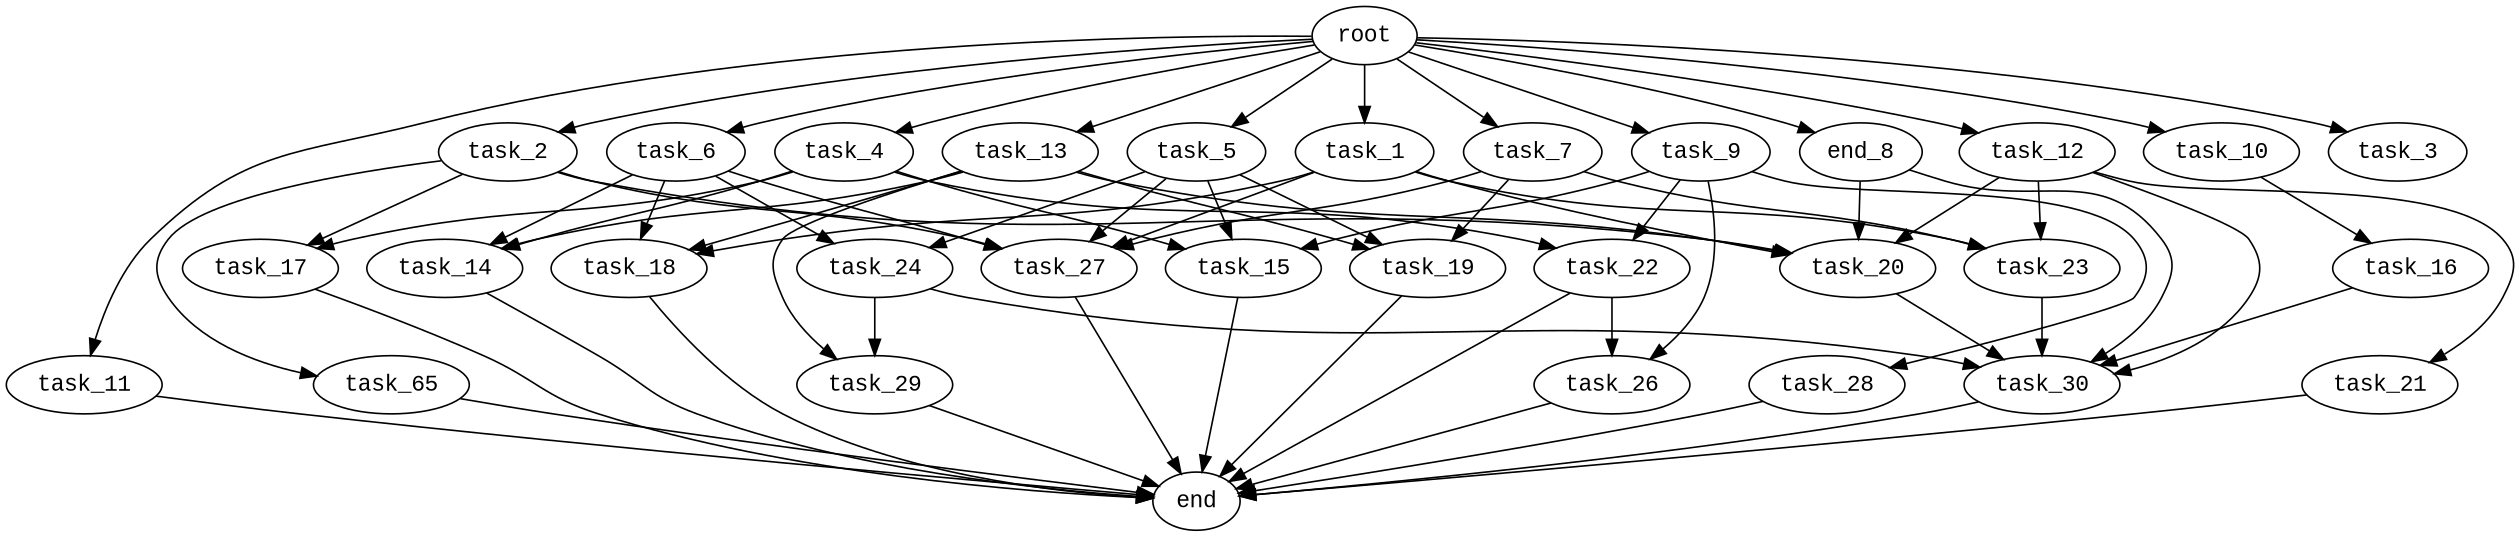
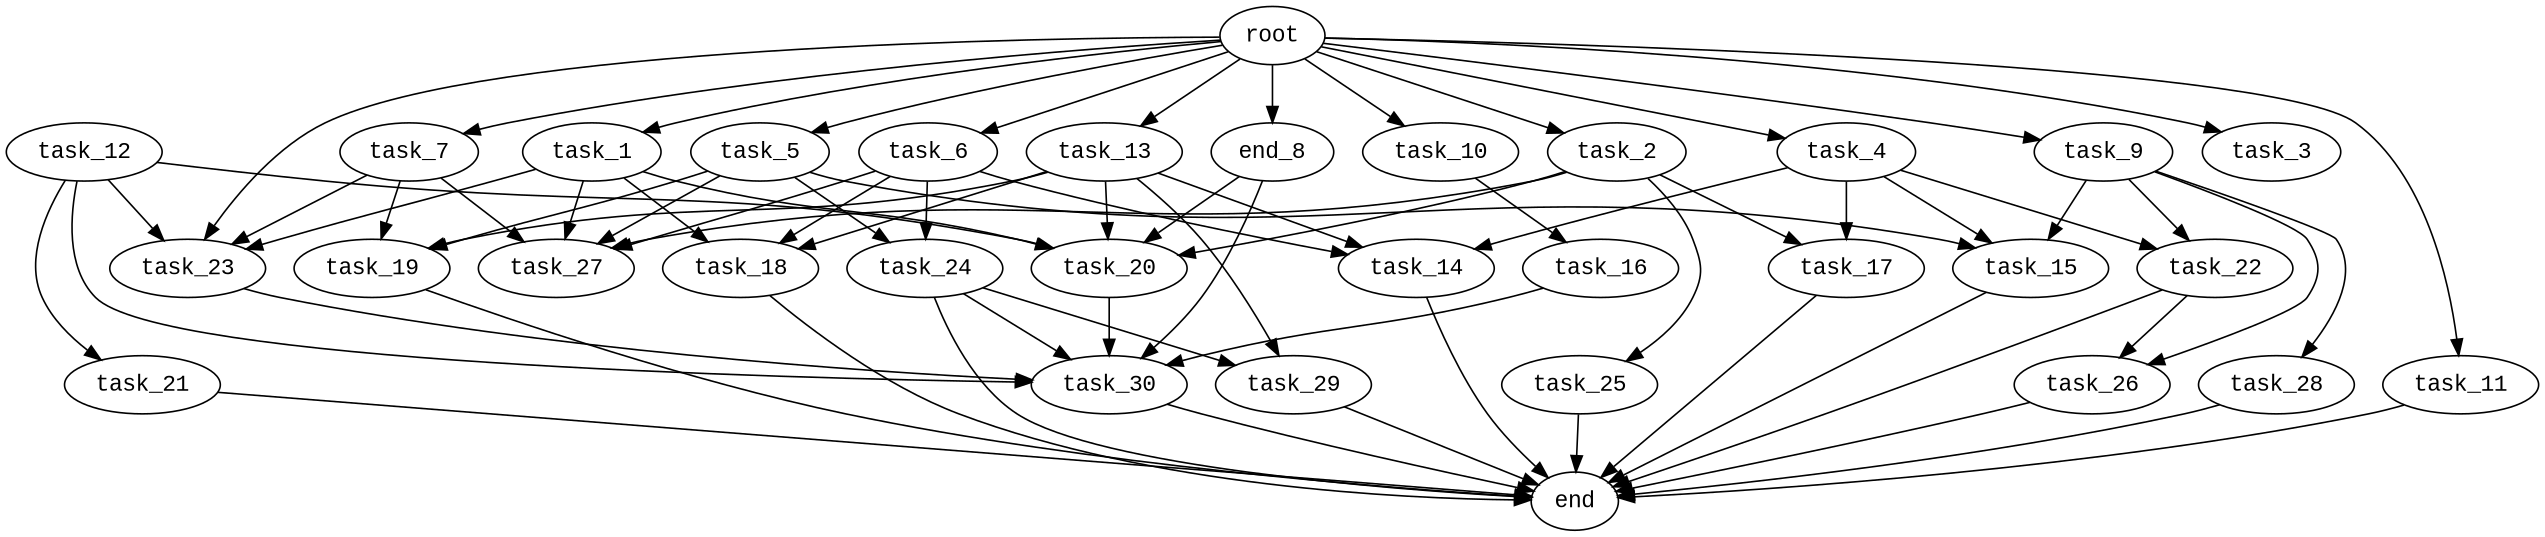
edge "root" -> "task_12": now "root" -> "task_23"
edge "task_27" -> "end": now "task_24" -> "end"
node "task_65": label "task_65" -> "task_25"
